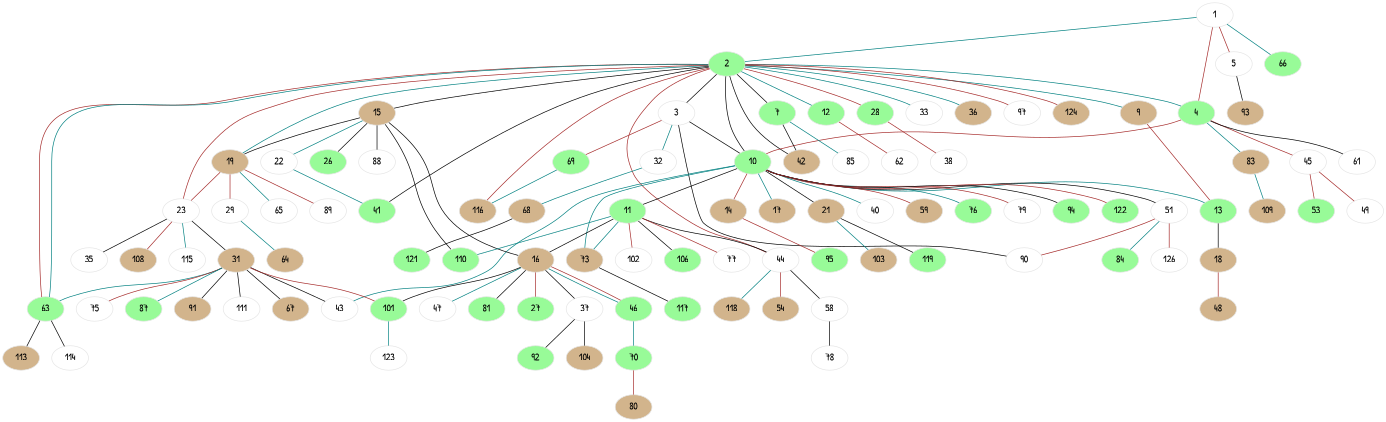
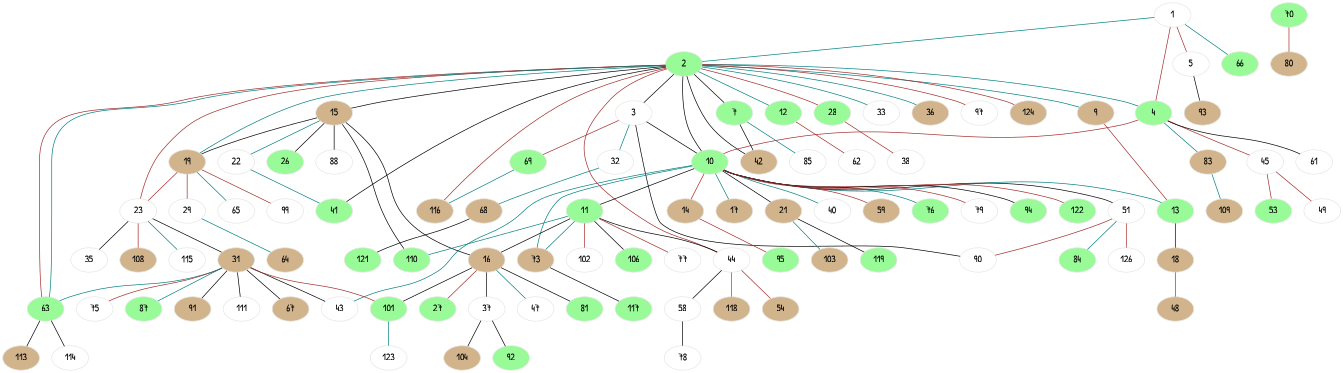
node "89": label "89" -> "99"
node "46": removed
